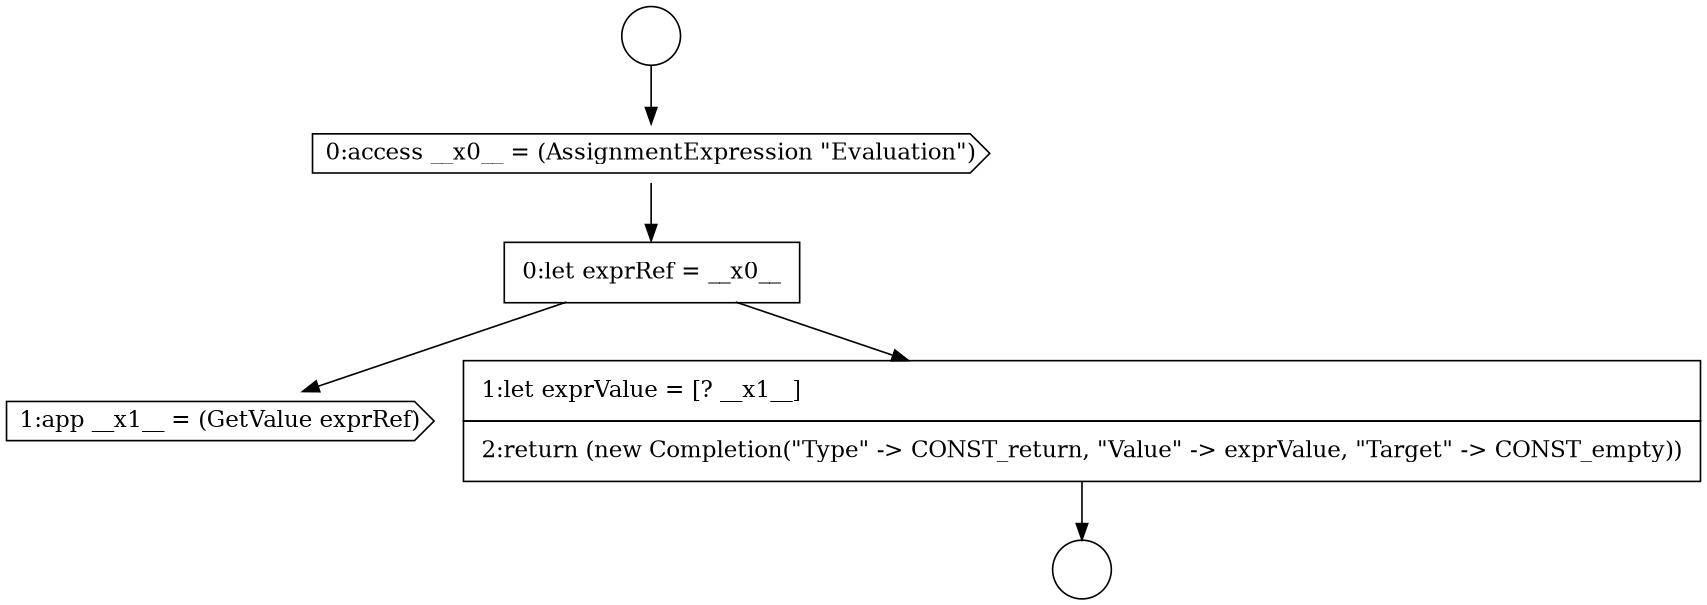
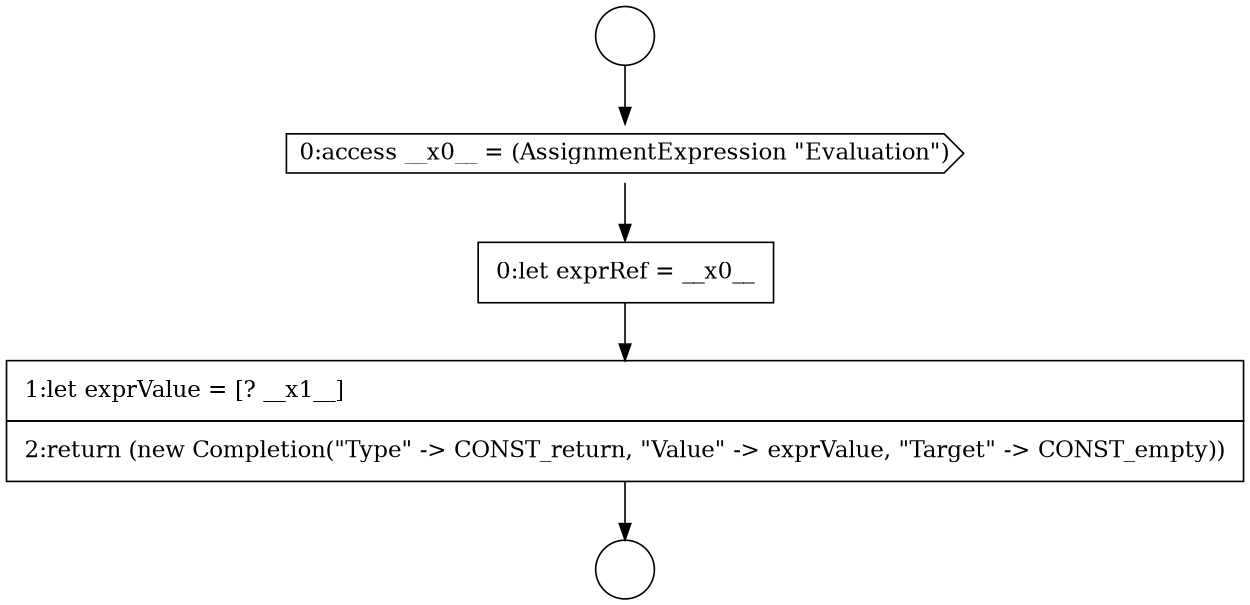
node "1:app __x1__ = (GetValue exprRef)": removed
